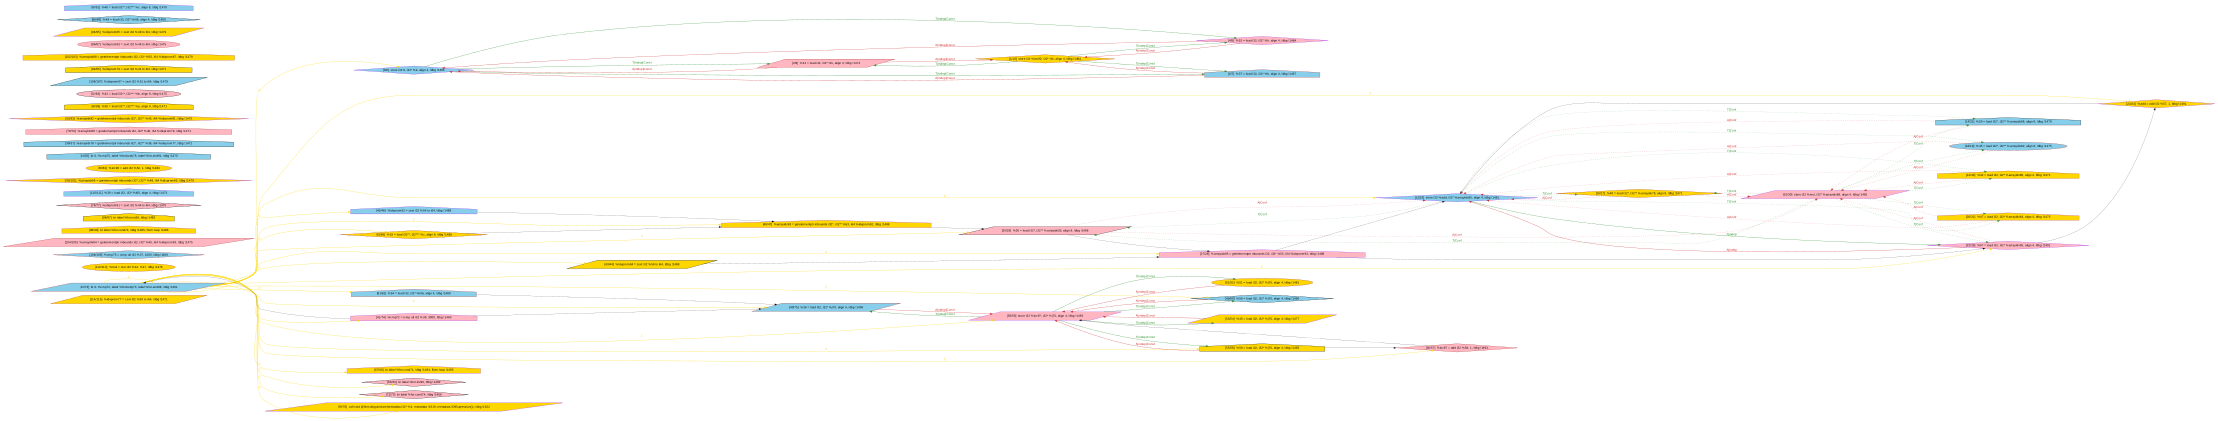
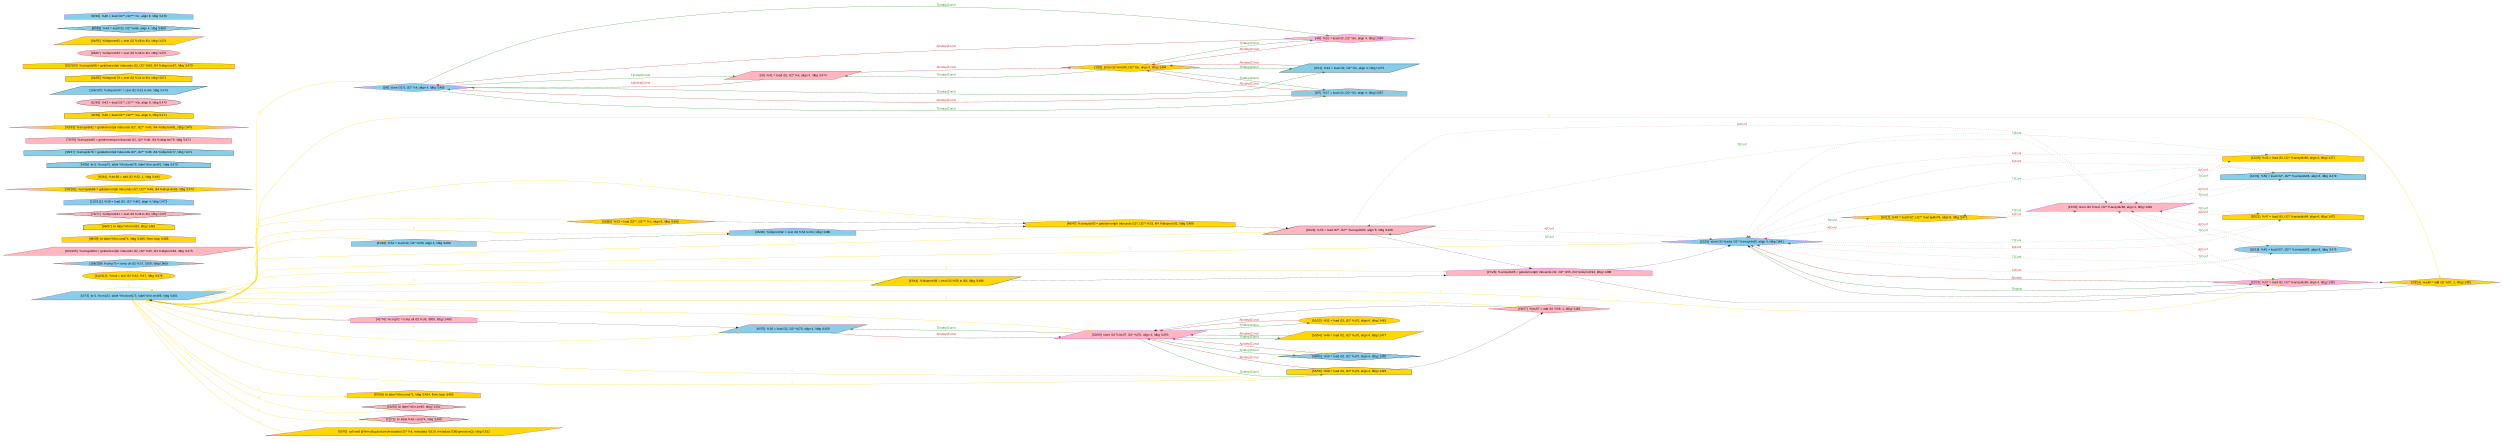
node "[0/11]  %44 = load i32, i32* %k, align 4, !dbg !1476": added
edge "[61/62]  %54 = load i32, i32* %i66, align 4, !dbg !1489" -> "[40/75]  %36 = load i32, i32* %j70, align 4, !dbg !1458": now "[61/62]  %54 = load i32, i32* %i66, align 4, !dbg !1489" -> "[45/48]  %idxprom92 = zext i32 %54 to i64, !dbg !1488"
node "[114/115]  %idxprom77 = zext i32 %39 to i64, !dbg !1471": removed
